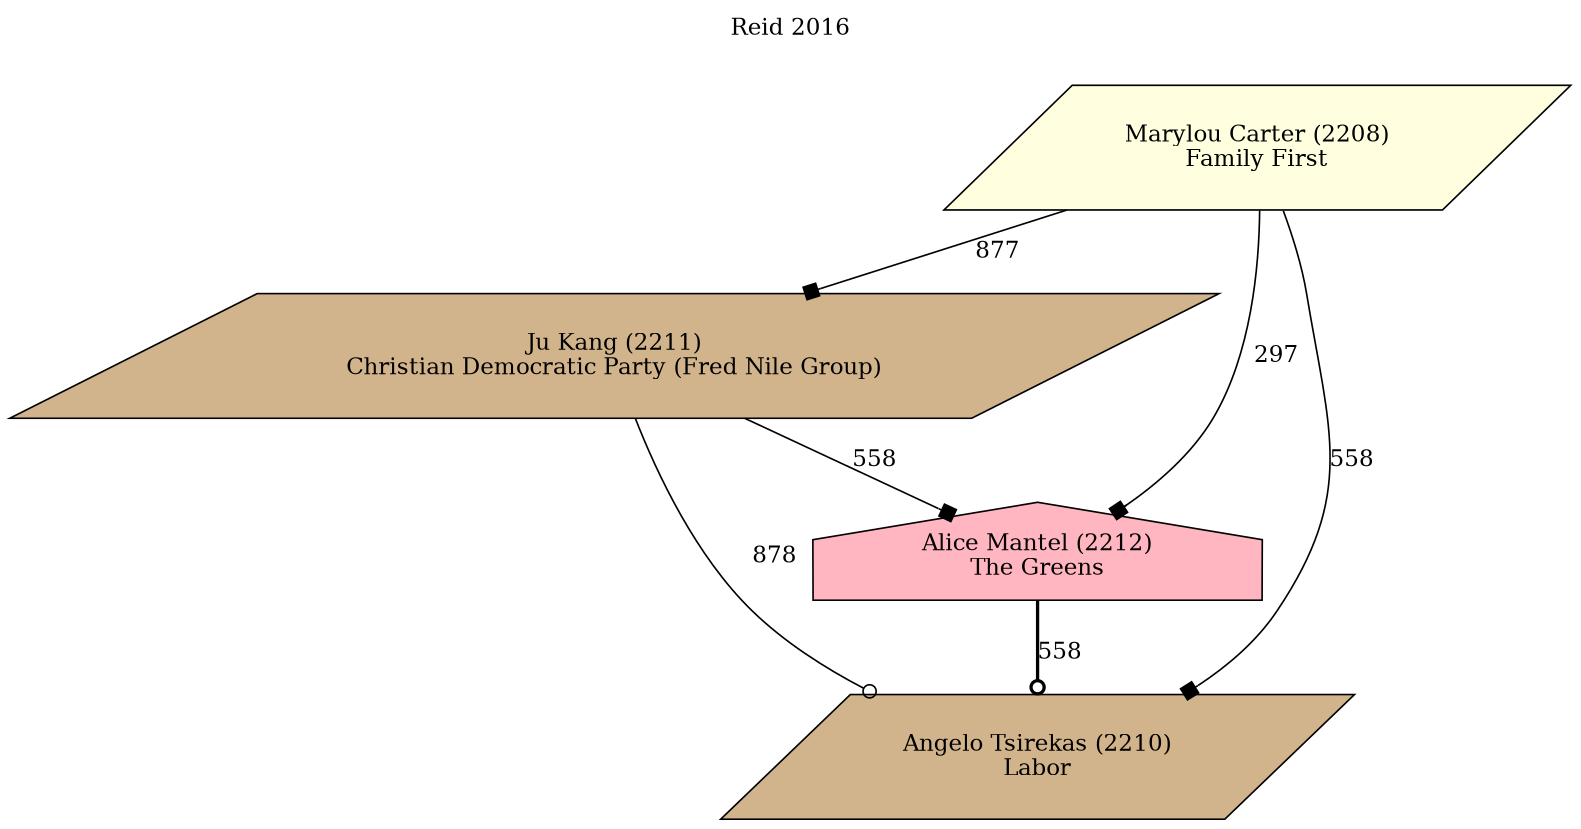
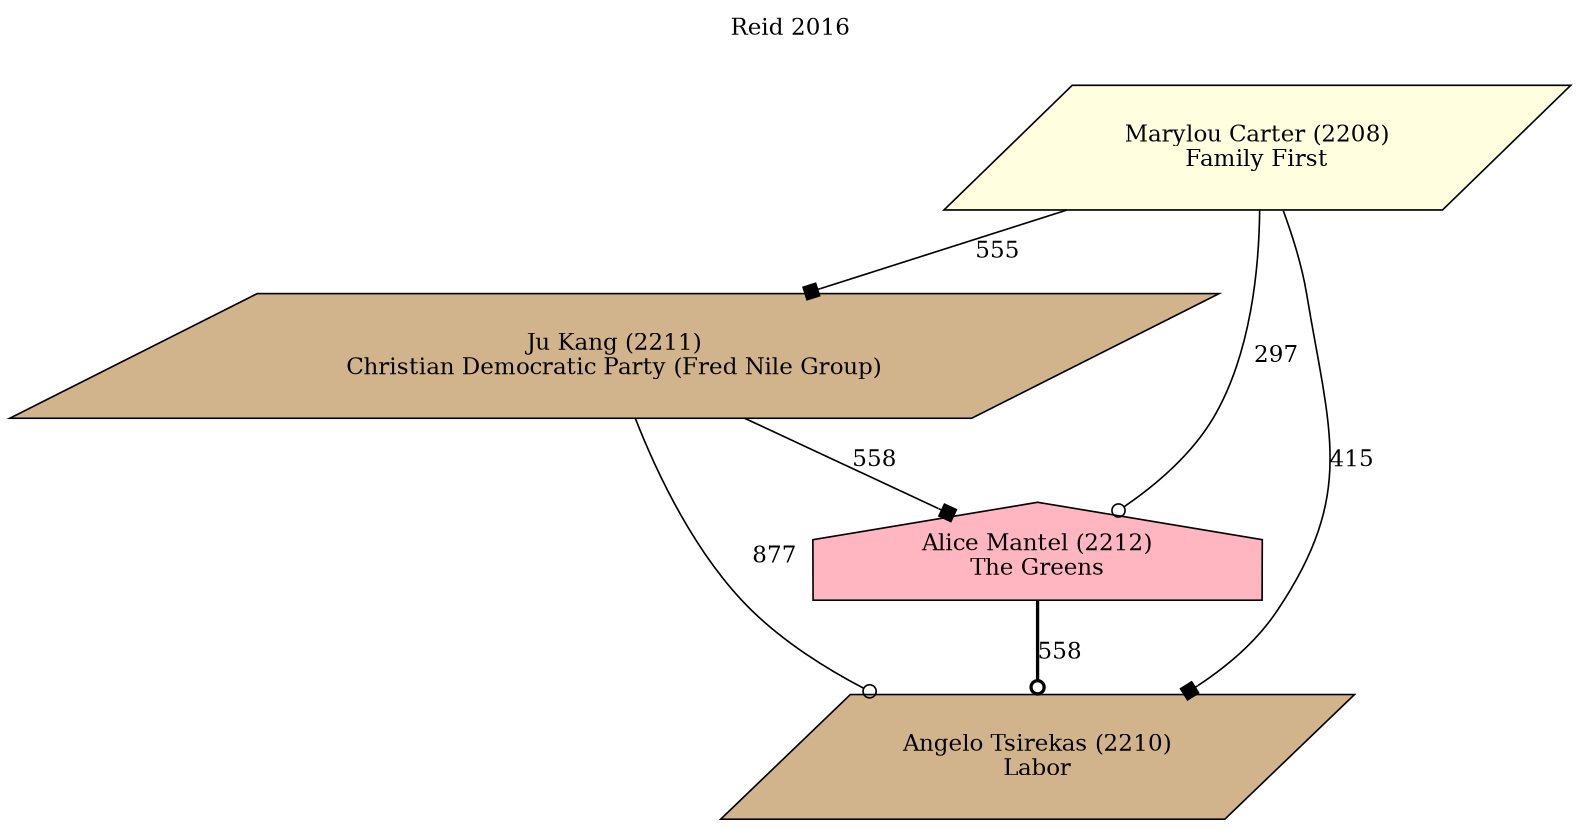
edge "Marylou Carter (2208) Family First" -> "Ju Kang (2211) Christian Democratic Party (Fred Nile Group)": label "877" -> "555"
edge "Marylou Carter (2208) Family First" -> "Alice Mantel (2212) The Greens": arrowhead box -> odot
edge "Marylou Carter (2208) Family First" -> "Angelo Tsirekas (2210) Labor": label "558" -> "415"
edge "Ju Kang (2211) Christian Democratic Party (Fred Nile Group)" -> "Angelo Tsirekas (2210) Labor": label "878" -> "877"
